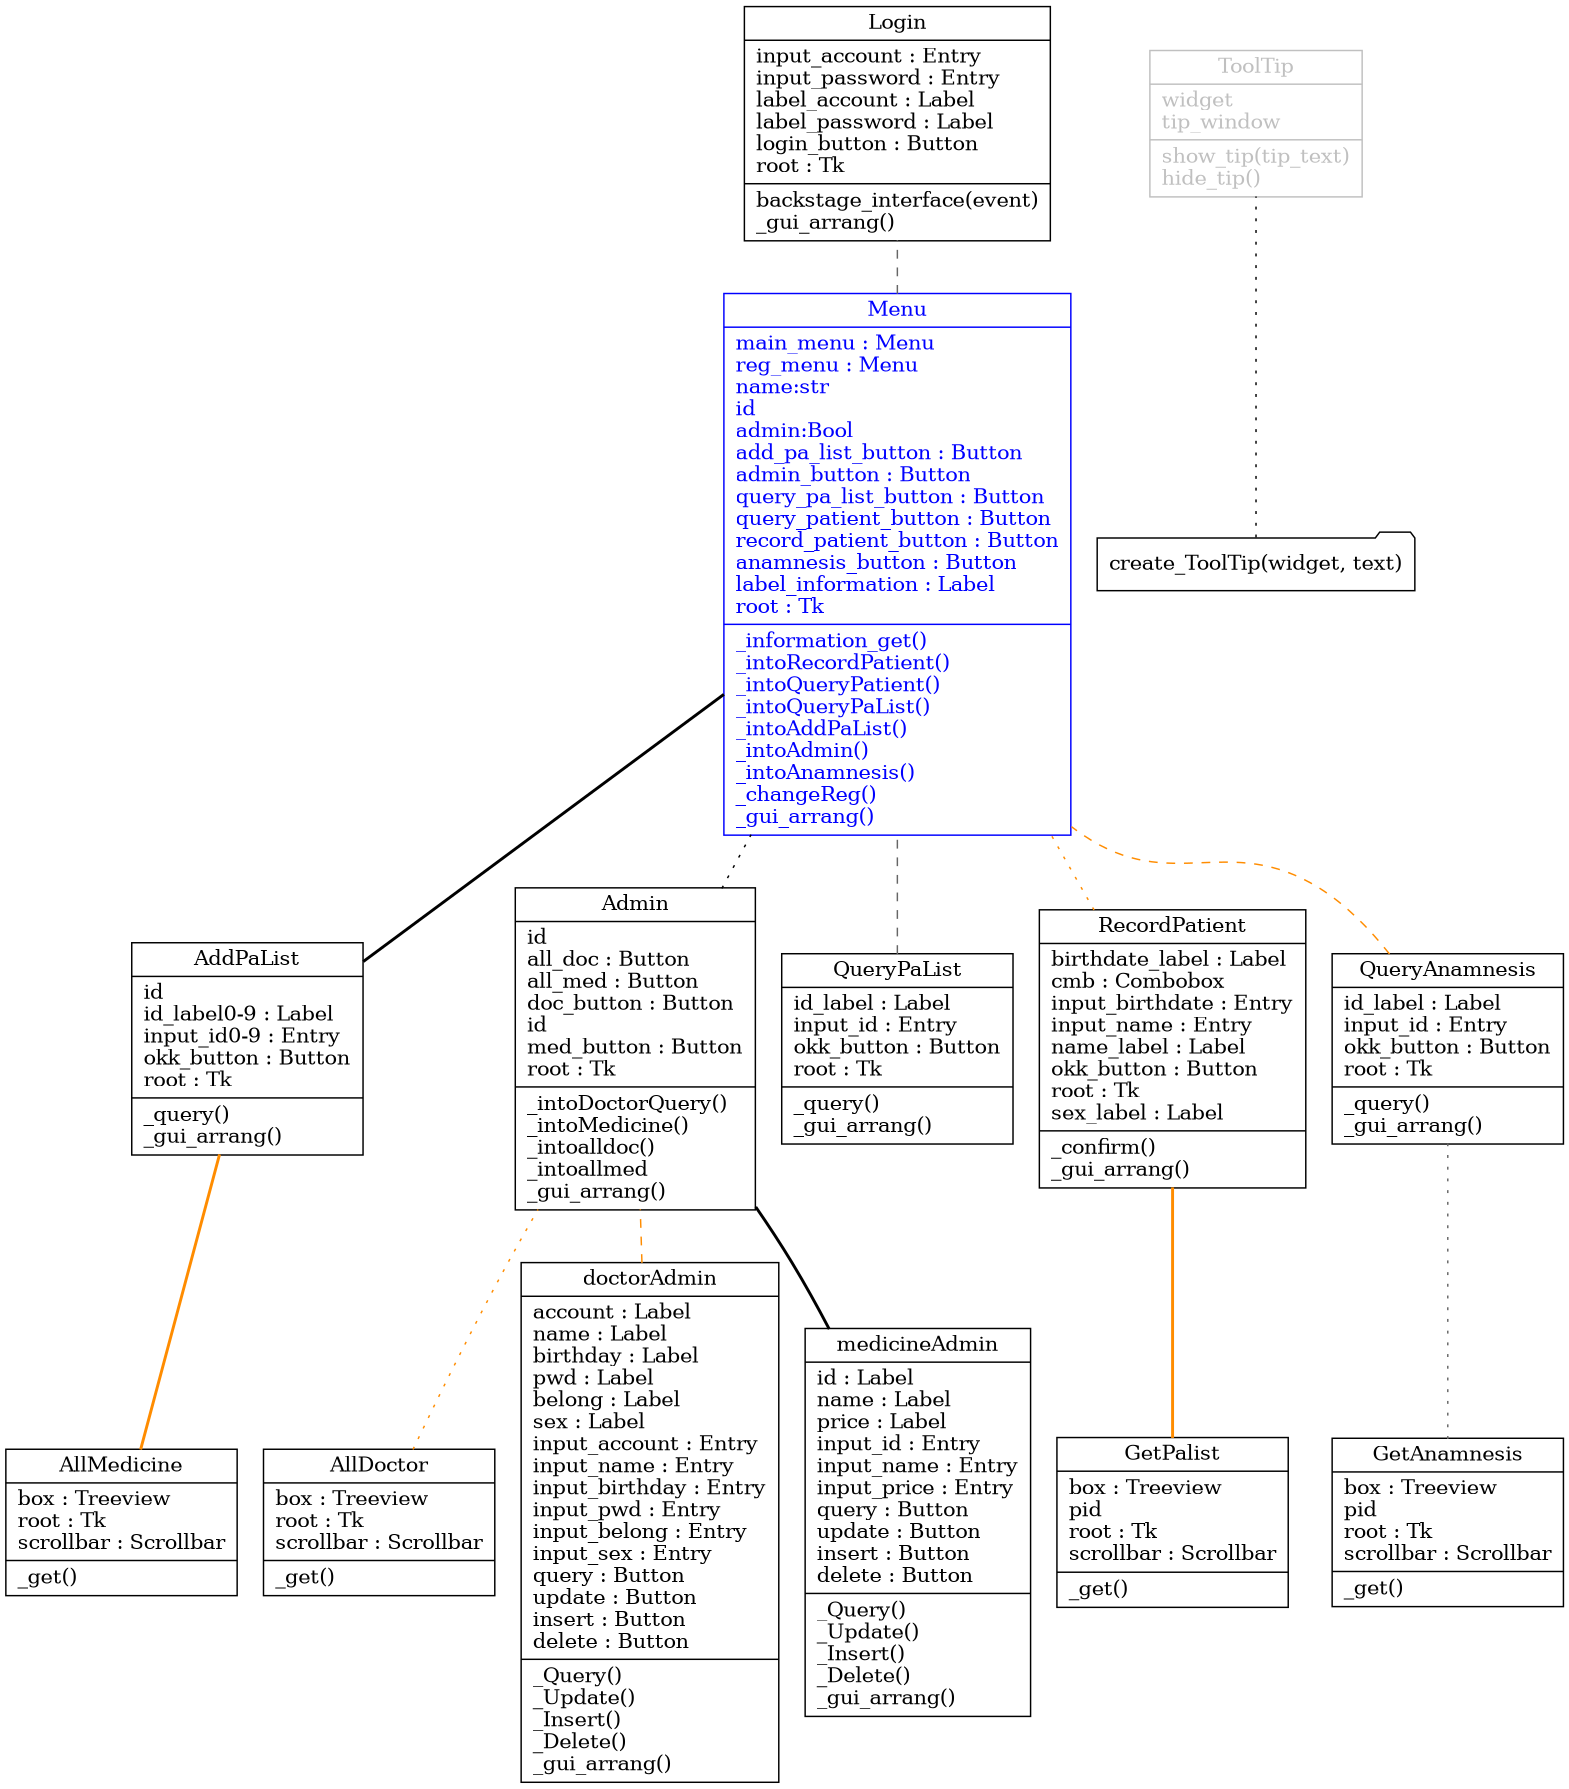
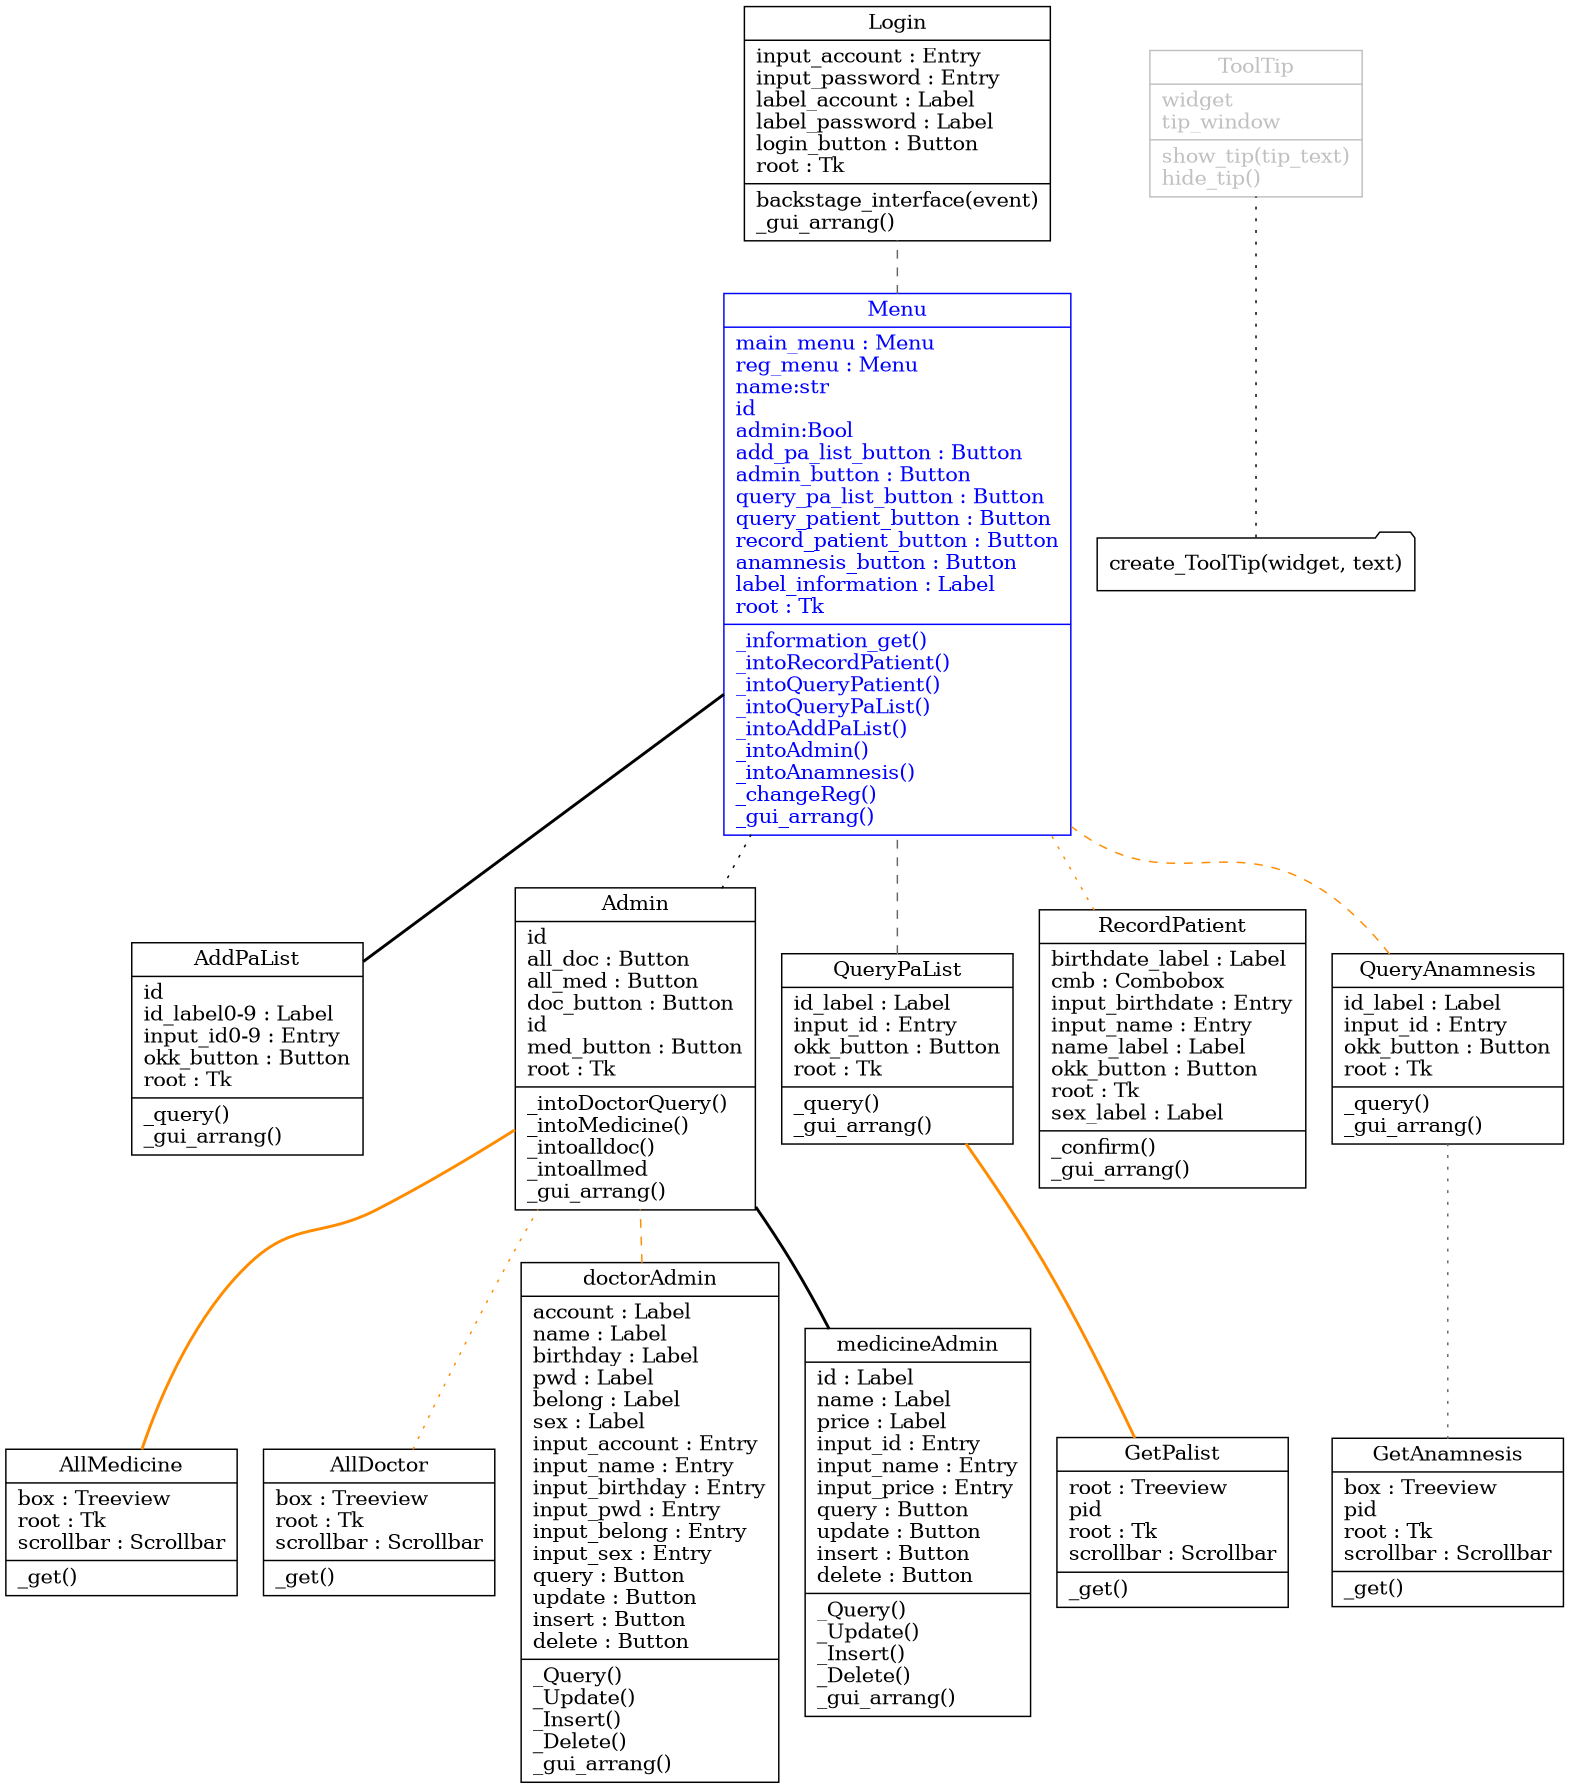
edge "AddPaList" -- "AllMedicine": now "Admin" -- "AllMedicine"
edge "RecordPatient" -- "GetPalist": now "QueryPaList" -- "GetPalist"
node "GetPalist": text "box : Treeview" -> "root : Treeview"
